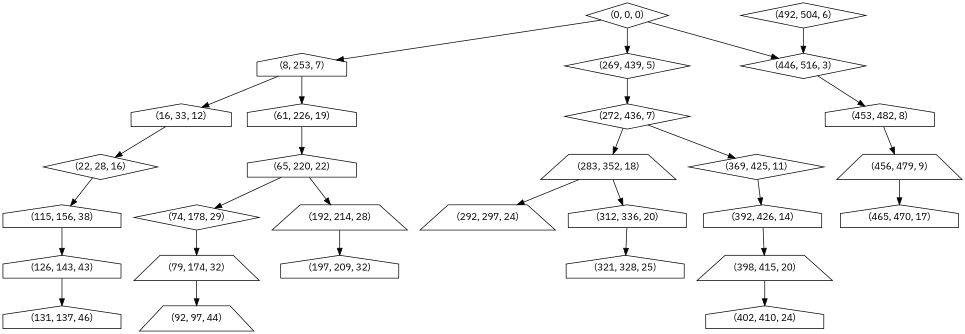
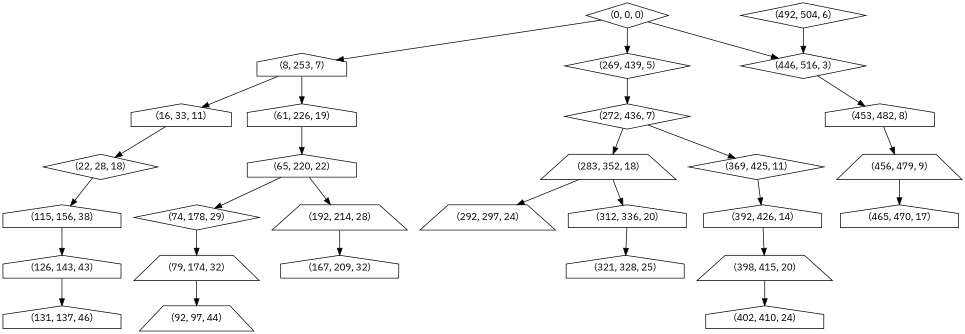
node "(16, 33, 12)": label "(16, 33, 12)" -> "(16, 33, 11)"
node "(22, 28, 16)": label "(22, 28, 16)" -> "(22, 28, 18)"
node "(197, 209, 32)": label "(197, 209, 32)" -> "(167, 209, 32)"
